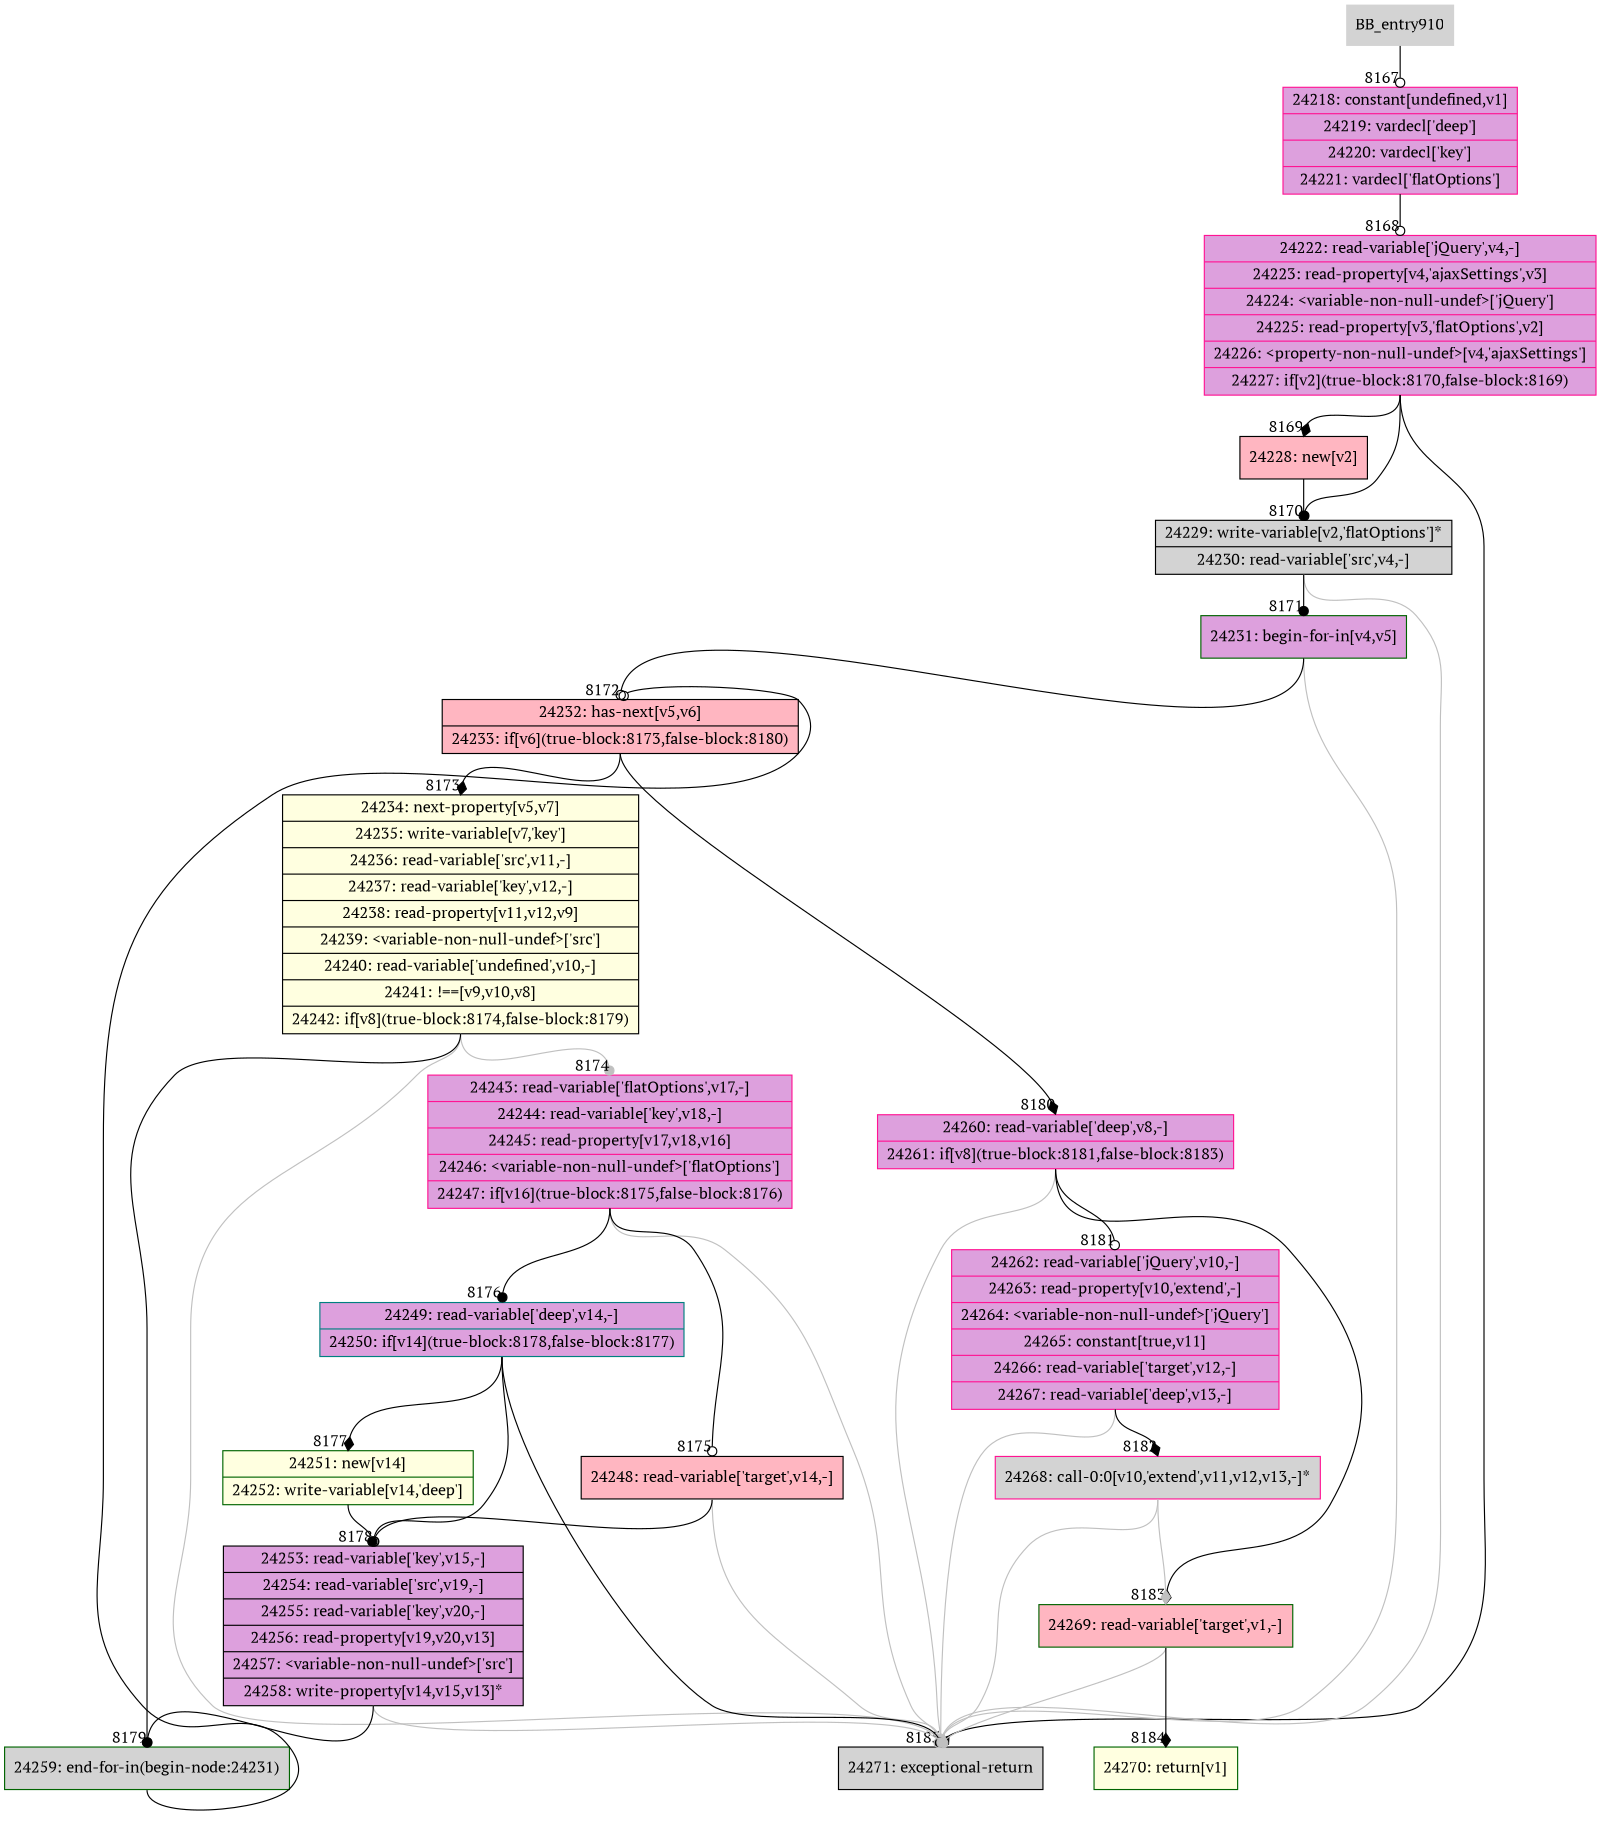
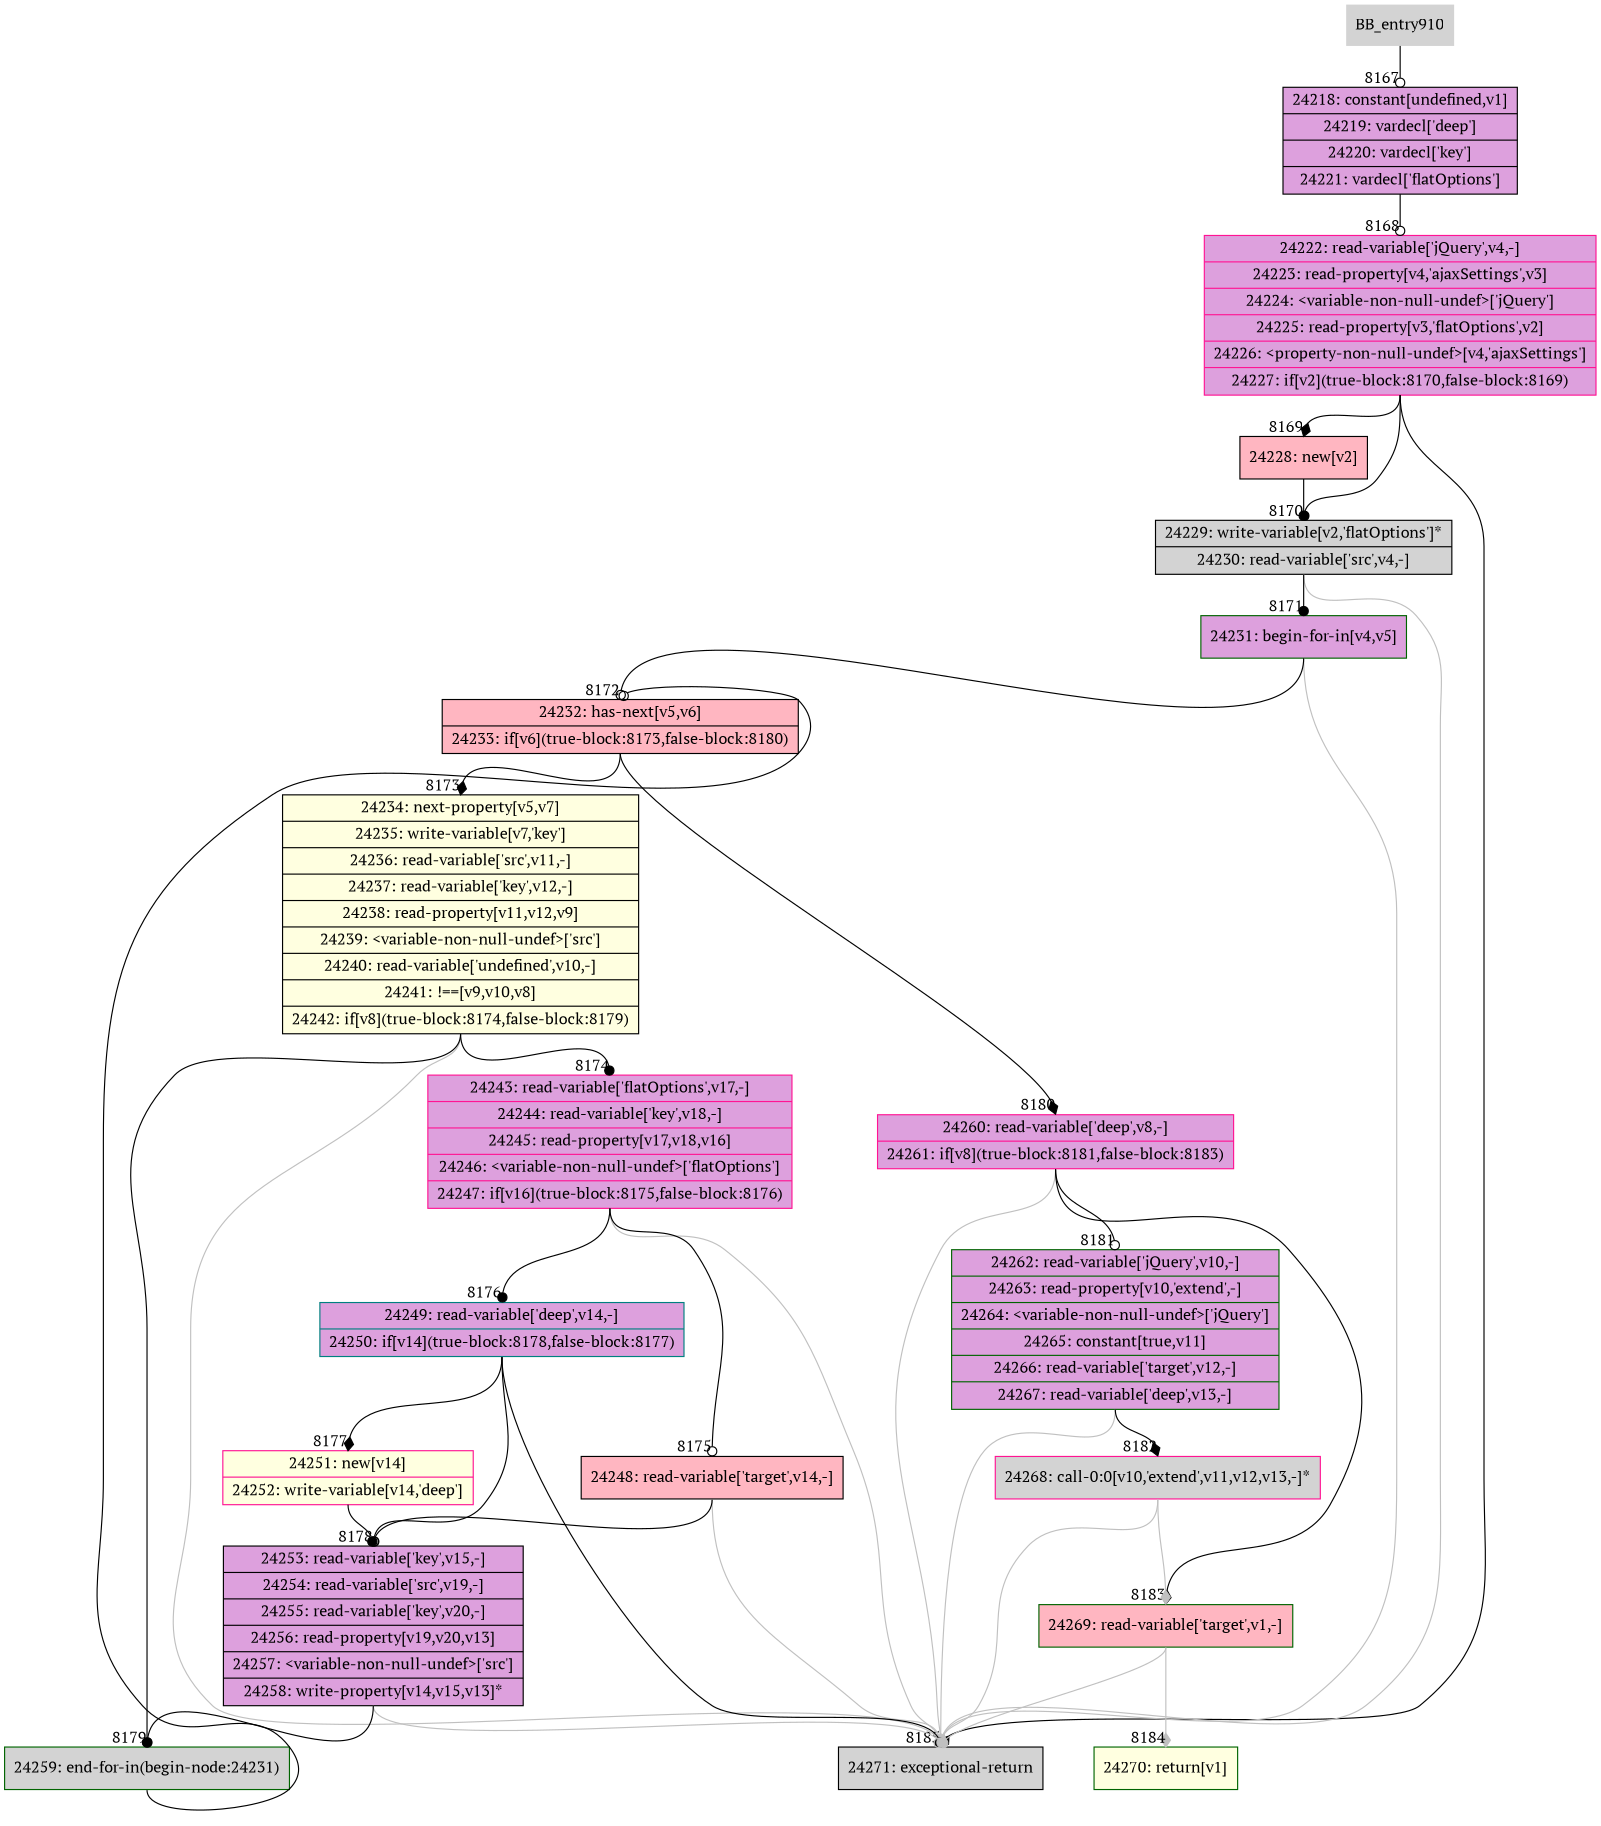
node "24218: constant[undefined,v1]": color deeppink -> black
edge "24234: next-property[v5,v7]" -> "24243: read-variable['flatOptions',v17,-]": color gray -> black
node "24262: read-variable['jQuery',v10,-]": color deeppink -> darkgreen
node "24251: new[v14]": color darkgreen -> deeppink
edge "24269: read-variable['target',v1,-]" -> "24270: return[v1]": color black -> gray
